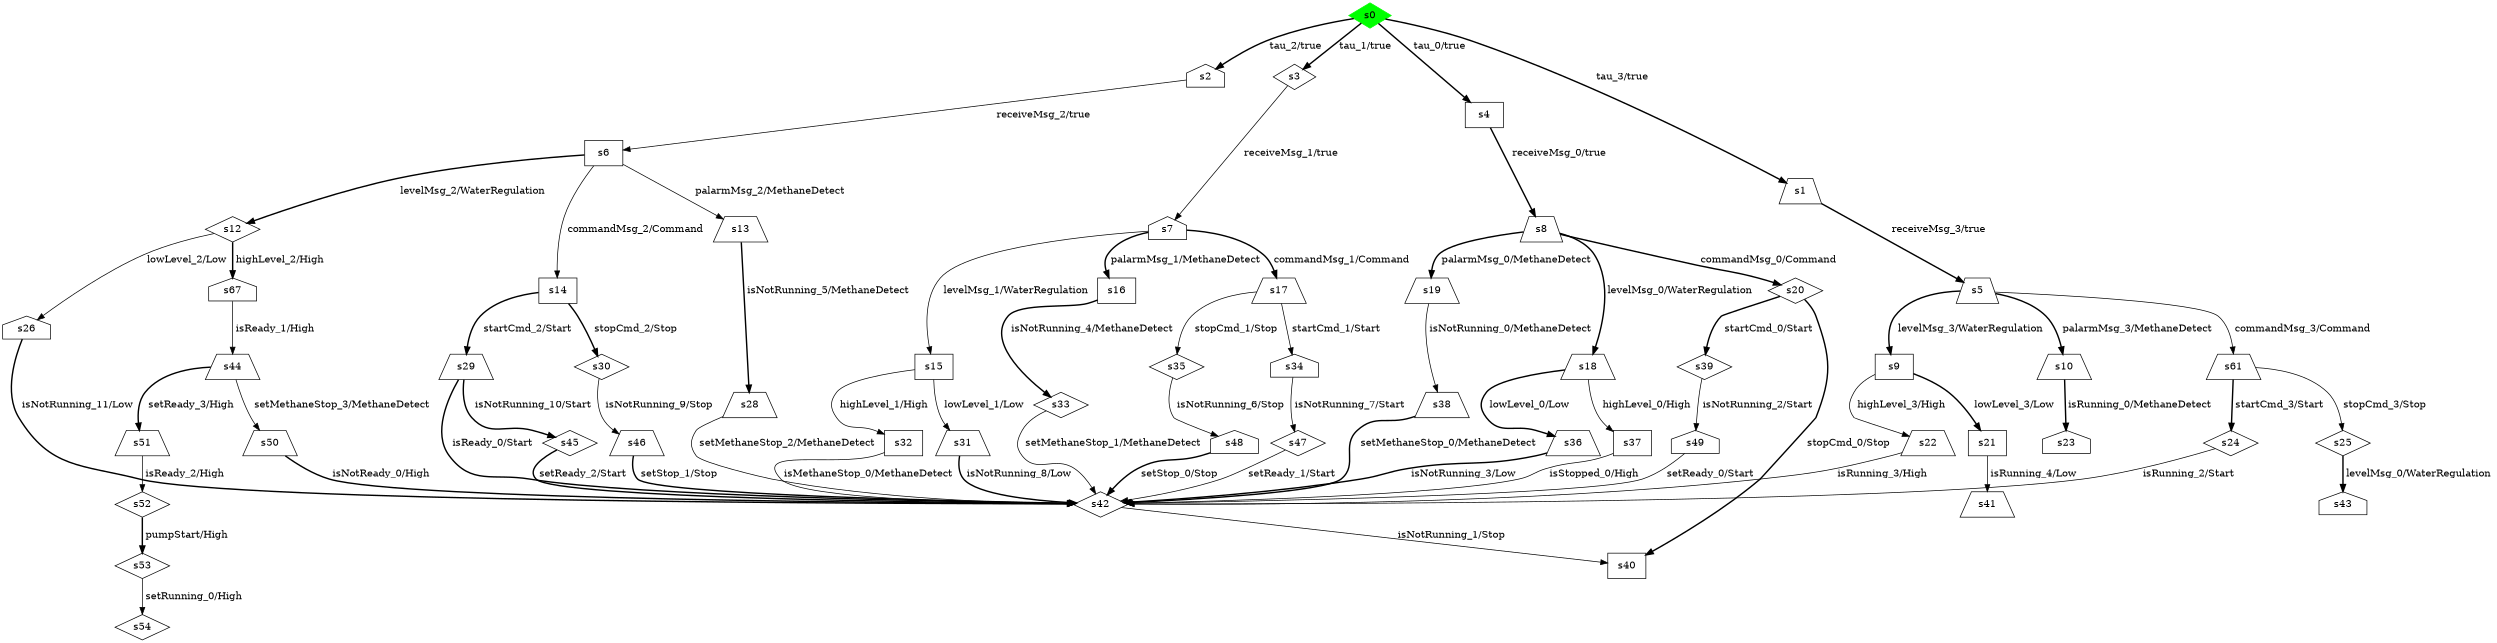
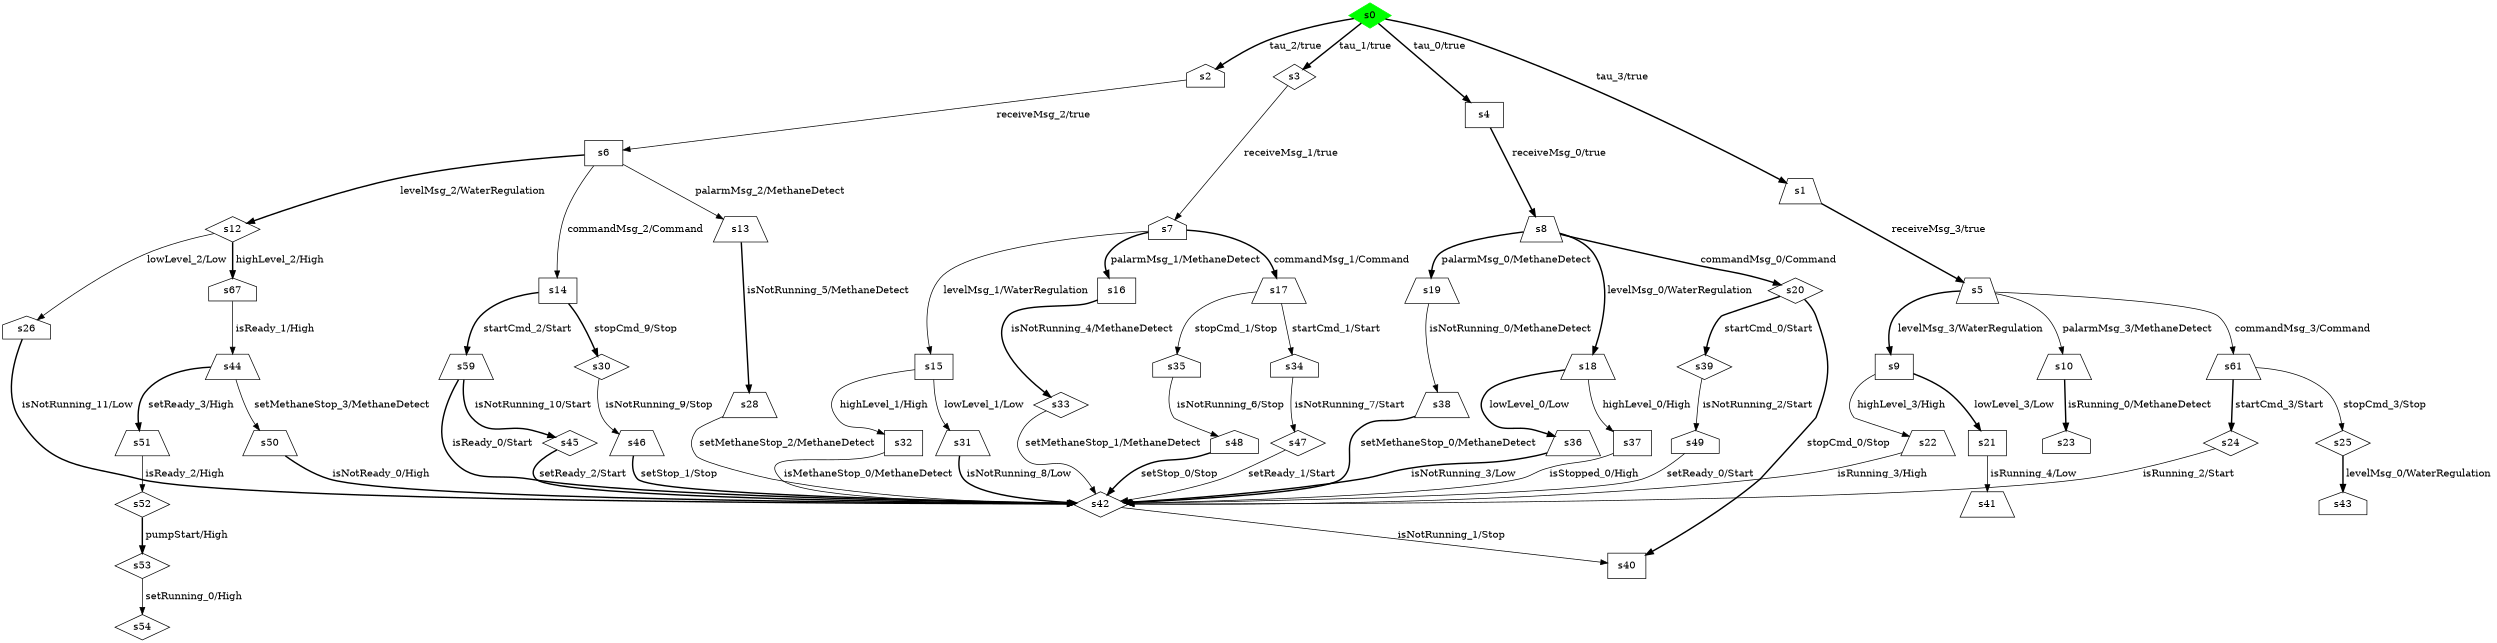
edge "s5" -> "s10": style bold -> solid
edge "s14" -> "s30": label " stopCmd_2/Stop " -> " stopCmd_9/Stop "
node "s29": label "s29" -> "s59"
node "s35": shape diamond -> house
